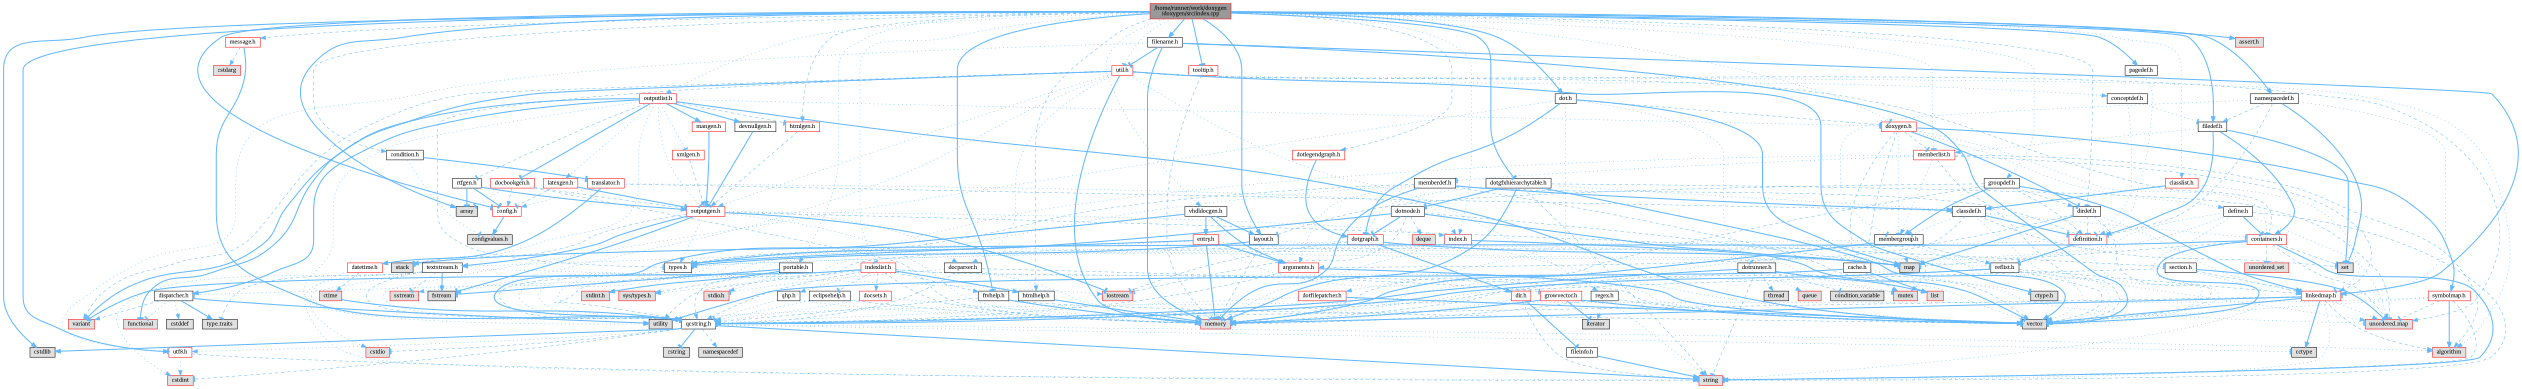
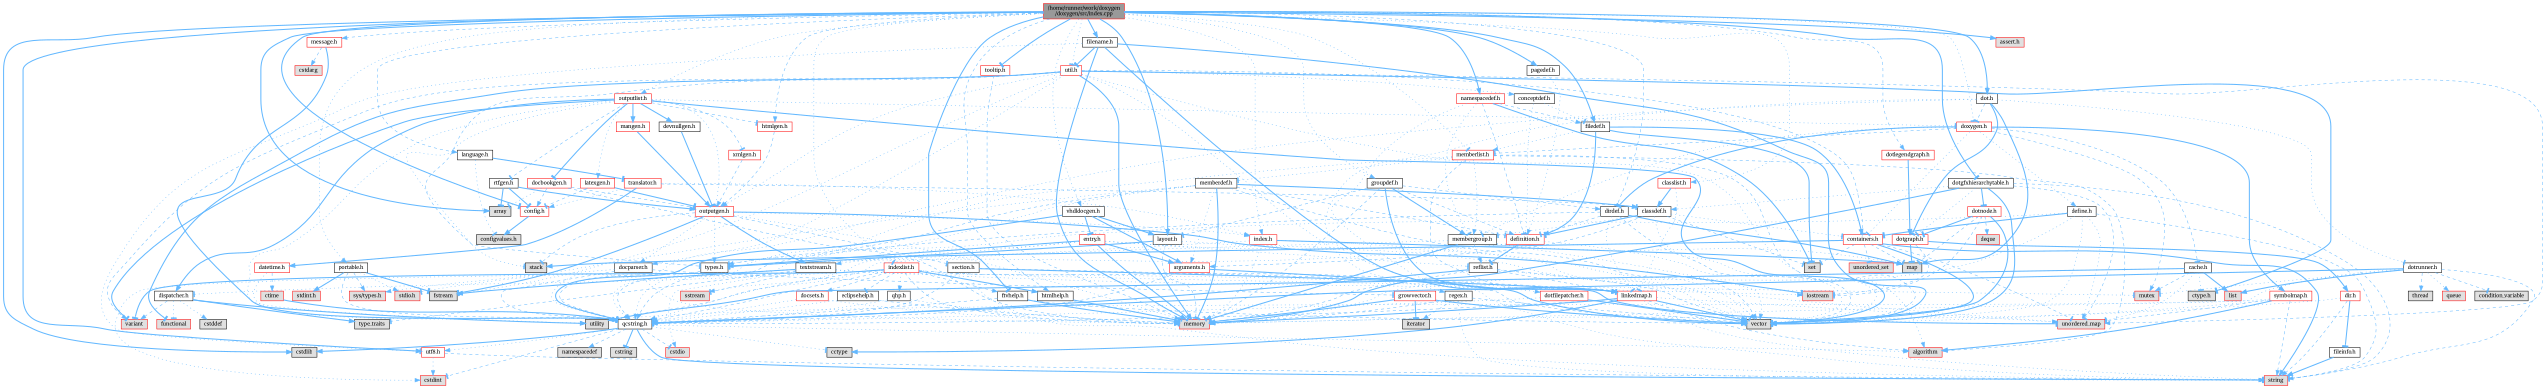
node "namespacedef.h": color black -> red
edge "outputlist.h" -> "xmlgen.h": style dotted -> dashed
node "condition.h": label "condition.h" -> "language.h"
node "dotnode.h": color black -> red
edge "vhdldocgen.h" -> "entry.h": arrowhead normal -> tee
edge "dotnode.h" -> "types.h": removed
edge "dotgraph.h" -> "qcstring.h": now "memberdef.h" -> "qcstring.h"
